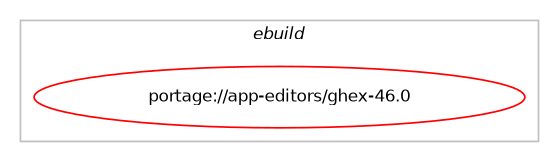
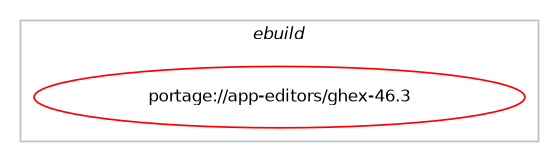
node "portage://app-editors/ghex-46.0": label "portage://app-editors/ghex-46.0" -> "portage://app-editors/ghex-46.3"
